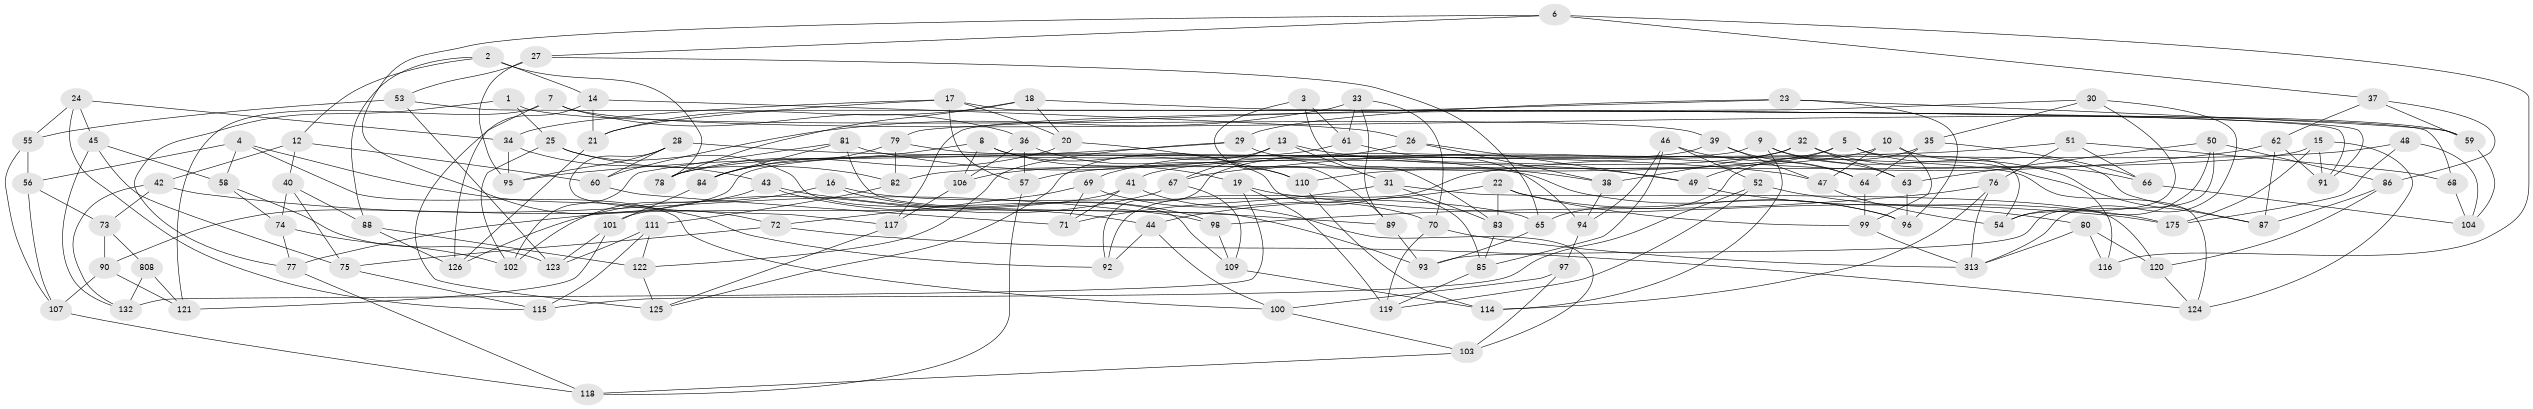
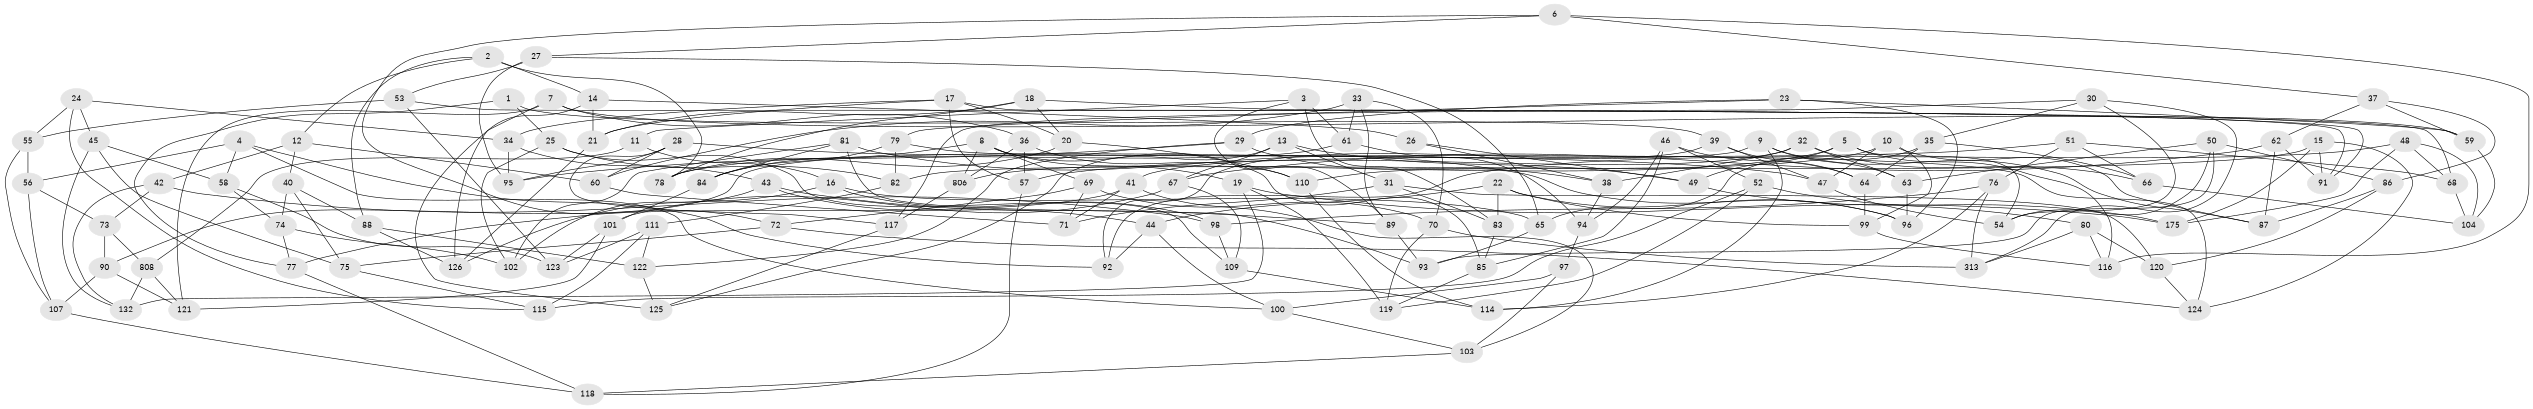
node "11": added
edge "26" -- "69": now "8" -- "69"
edge "48" -- "68": added
node "106": label "106" -> "806"
edge "99" -- "313": now "99" -- "116"
